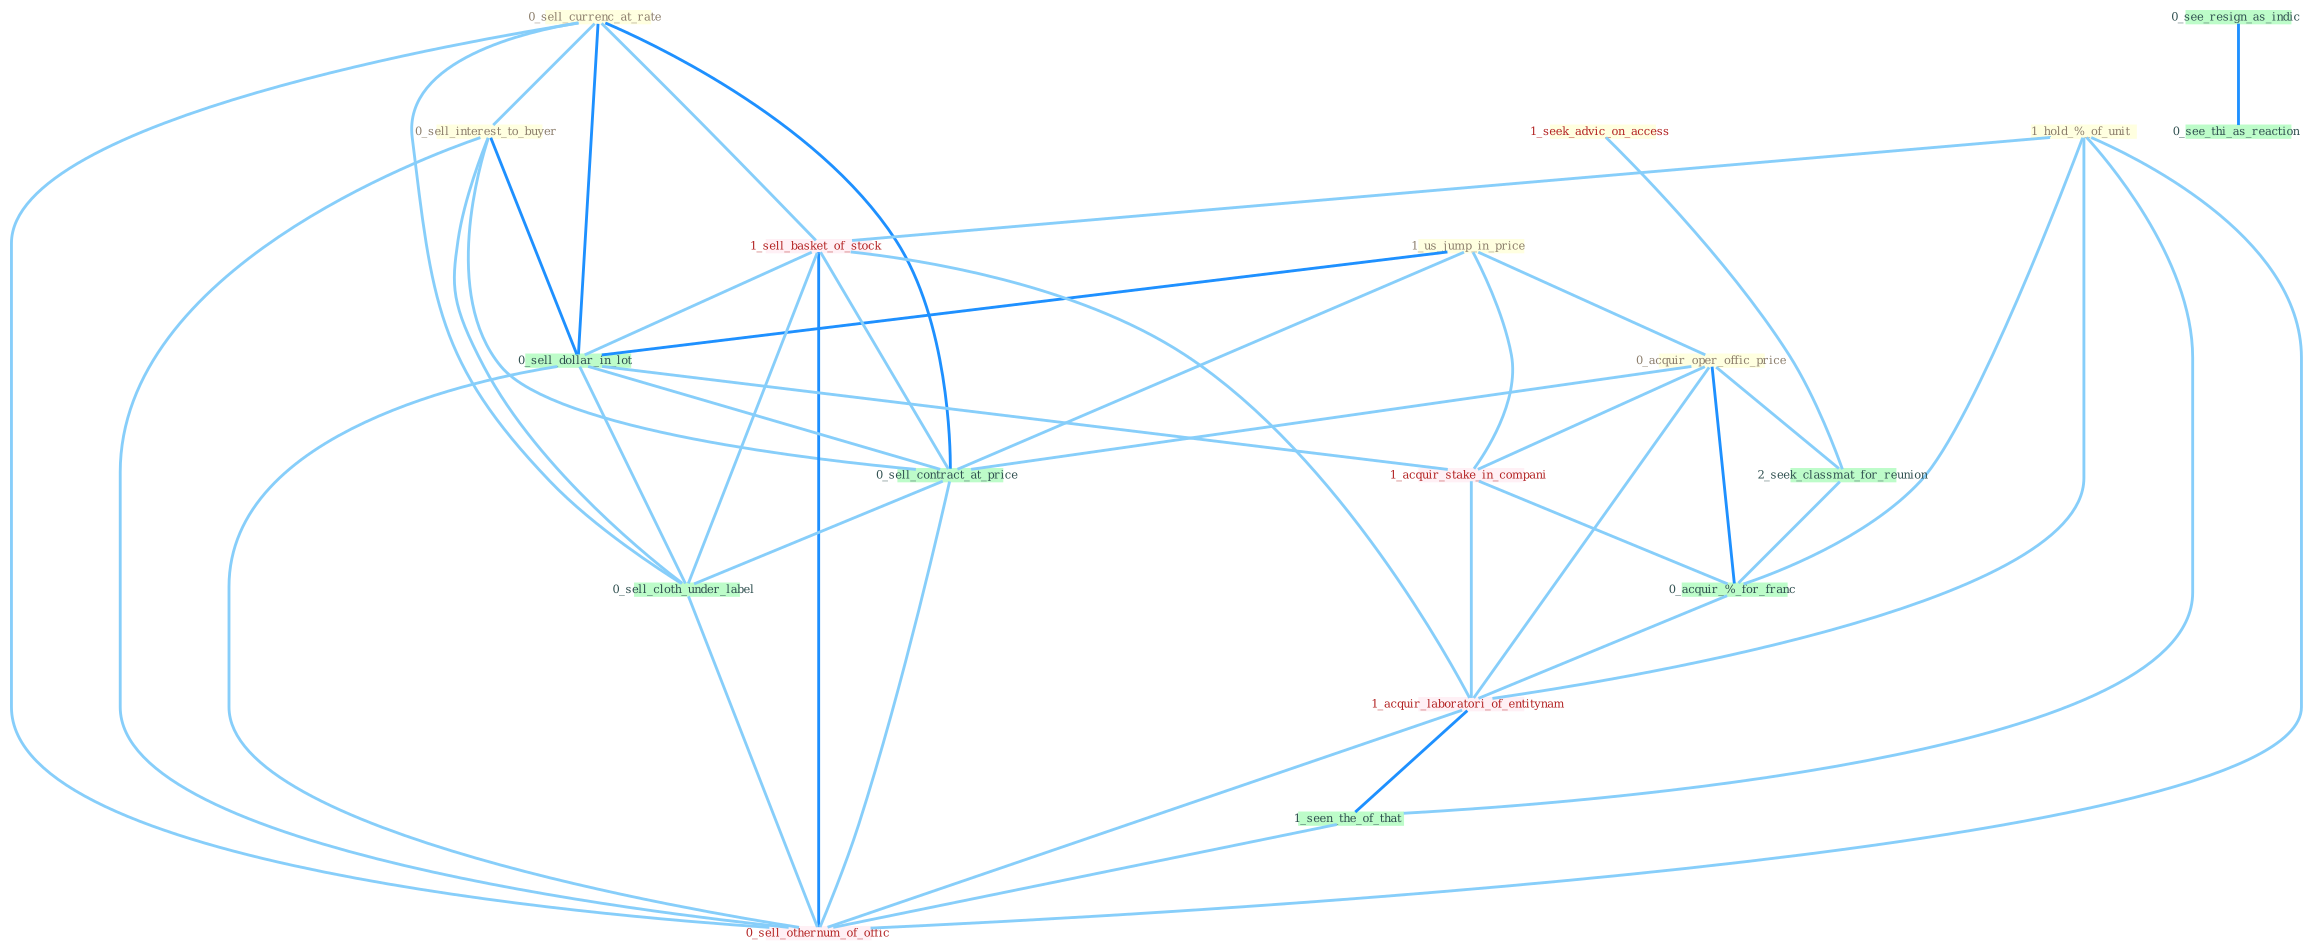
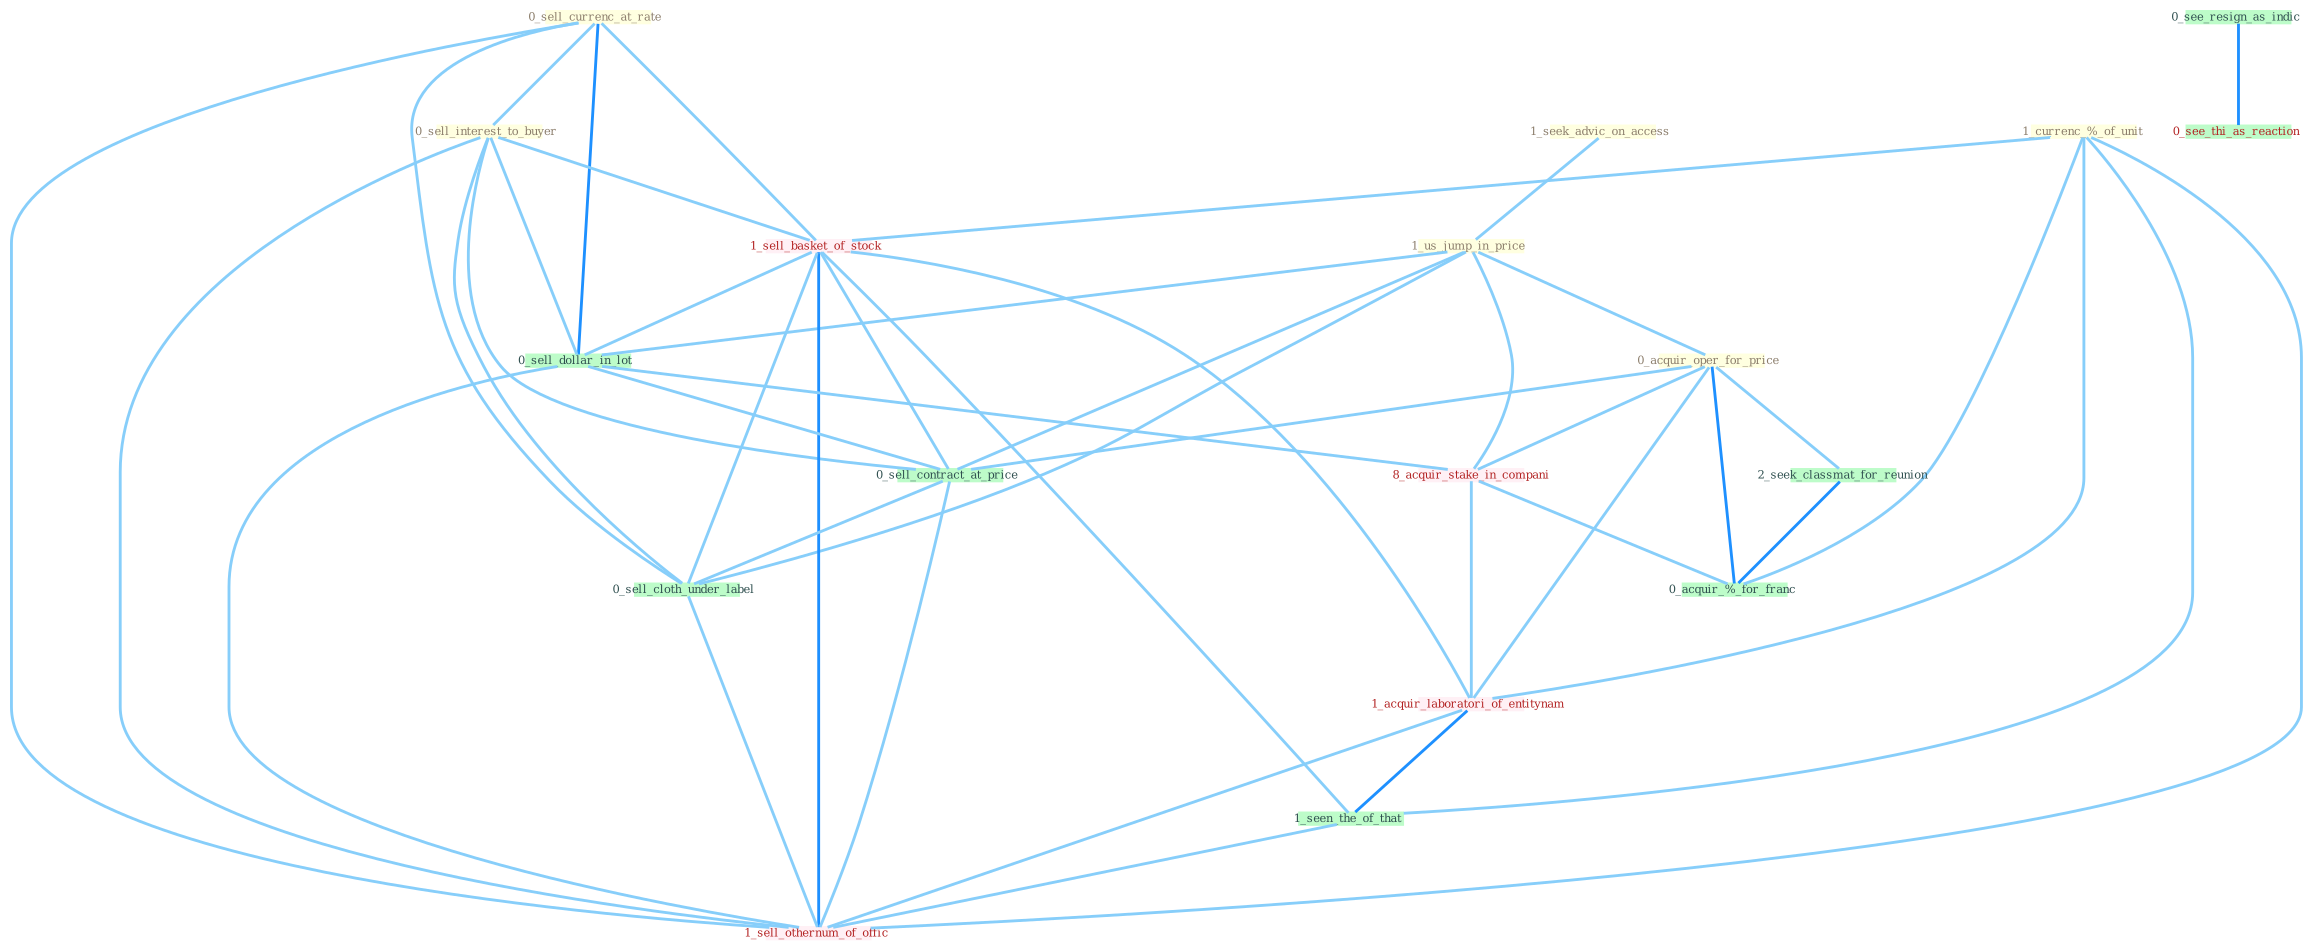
node "1_seek_advic_on_access": fontcolor #b22222 -> #8b7d6b
node "1_hold_%_of_unit": label "1_hold_%_of_unit" -> "1_currenc_%_of_unit"
node "0_see_thi_as_reaction": fontcolor #2f4f4f -> #b22222
edge "0_sell_interest_to_buyer" -- "1_sell_basket_of_stock": added
edge "0_sell_currenc_at_rate" -- "0_sell_contract_at_price": removed
edge "0_sell_interest_to_buyer" -- "0_sell_dollar_in_lot": color #1e90ff -> #87cefa
edge "1_seek_advic_on_access" -- "2_seek_classmat_for_reunion": now "1_seek_advic_on_access" -- "1_us_jump_in_price"
edge "1_us_jump_in_price" -- "0_sell_dollar_in_lot": color #1e90ff -> #87cefa
node "0_acquir_oper_offic_price": label "0_acquir_oper_offic_price" -> "0_acquir_oper_for_price"
edge "0_sell_dollar_in_lot" -- "0_sell_cloth_under_label": now "1_us_jump_in_price" -- "0_sell_cloth_under_label"
node "1_acquir_stake_in_compani": label "1_acquir_stake_in_compani" -> "8_acquir_stake_in_compani"
edge "1_sell_basket_of_stock" -- "1_seen_the_of_that": added
edge "2_seek_classmat_for_reunion" -- "0_acquir_%_for_franc": color #87cefa -> #1e90ff
edge "0_acquir_%_for_franc" -- "1_acquir_laboratori_of_entitynam": removed
node "0_sell_othernum_of_offic": label "0_sell_othernum_of_offic" -> "1_sell_othernum_of_offic"
